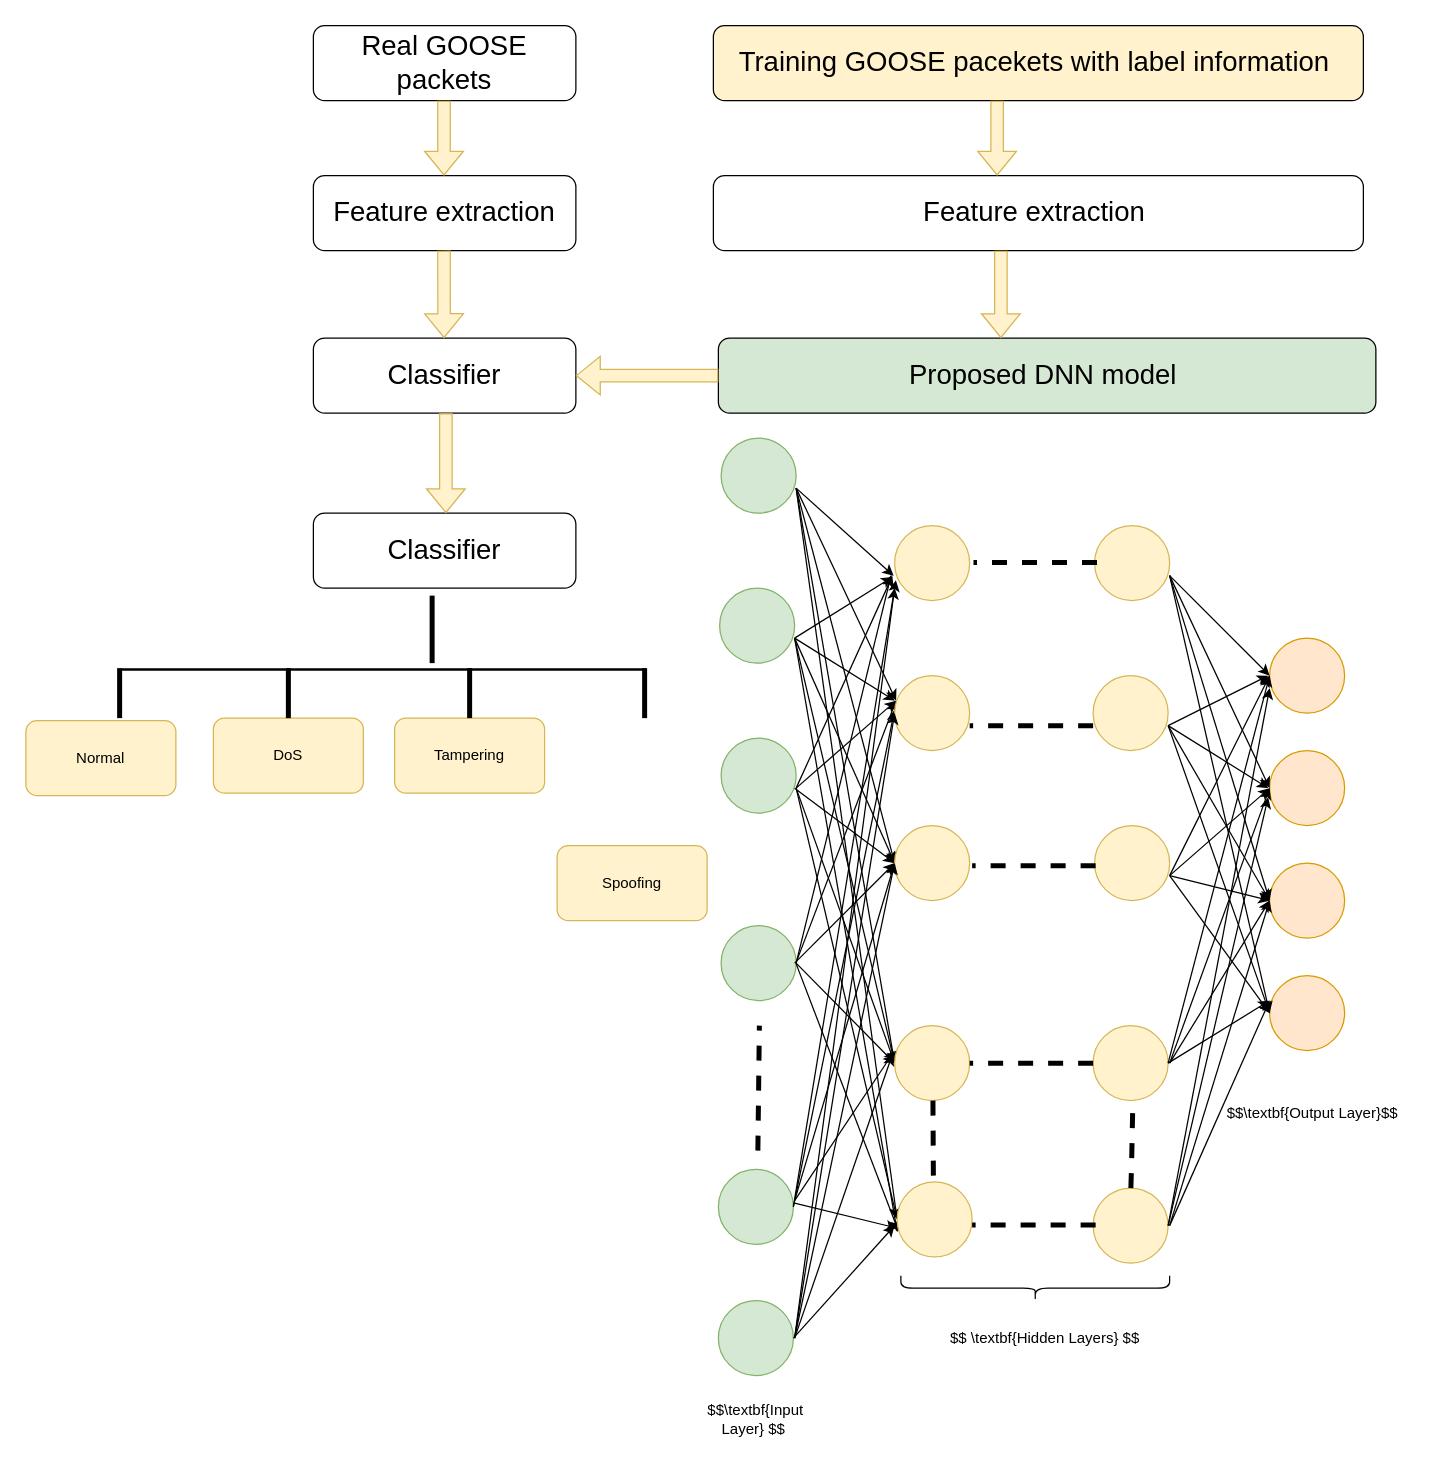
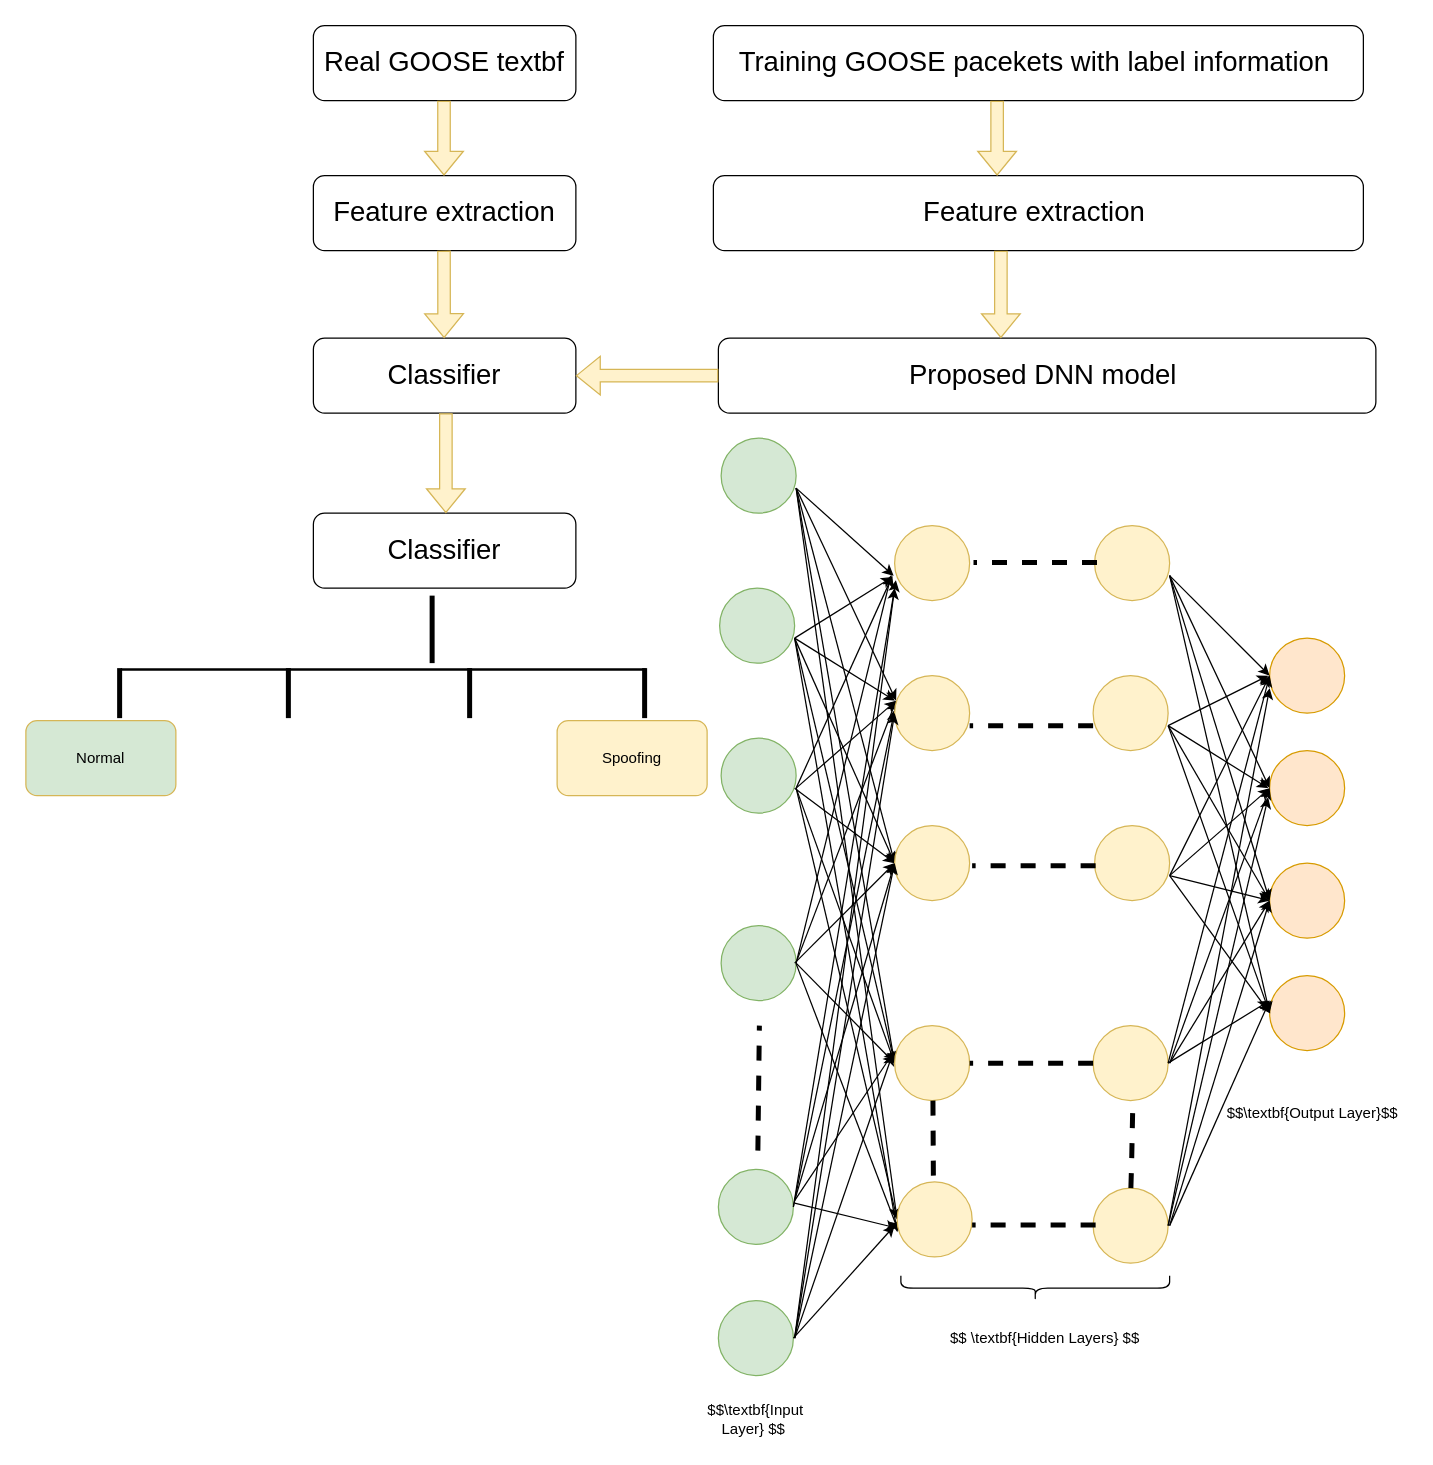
node "Real GOOSE packets": label "Real GOOSE packets" -> "Real GOOSE textbf"
node "Training GOOSE pacekets with label information": fillcolor #fff2cc -> #ffffff
node "Proposed DNN model": fillcolor #d5e8d4 -> #ffffff
node "DoS": removed
node "Tampering": removed
node "Normal": fillcolor #fff2cc -> #d5e8d4
node "Spoofing": moved (632, 883) -> (632, 758)
